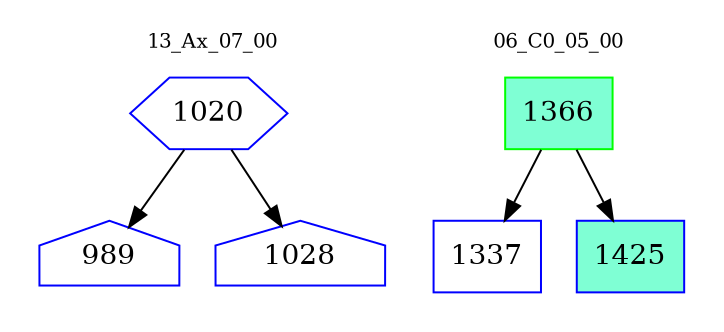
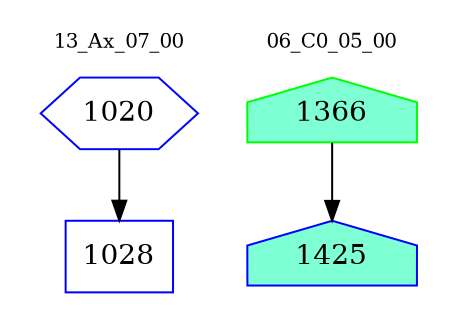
node "1366": shape box -> house
node "989": removed
node "1028": shape house -> box
node "1337": removed
node "1425": shape box -> house
